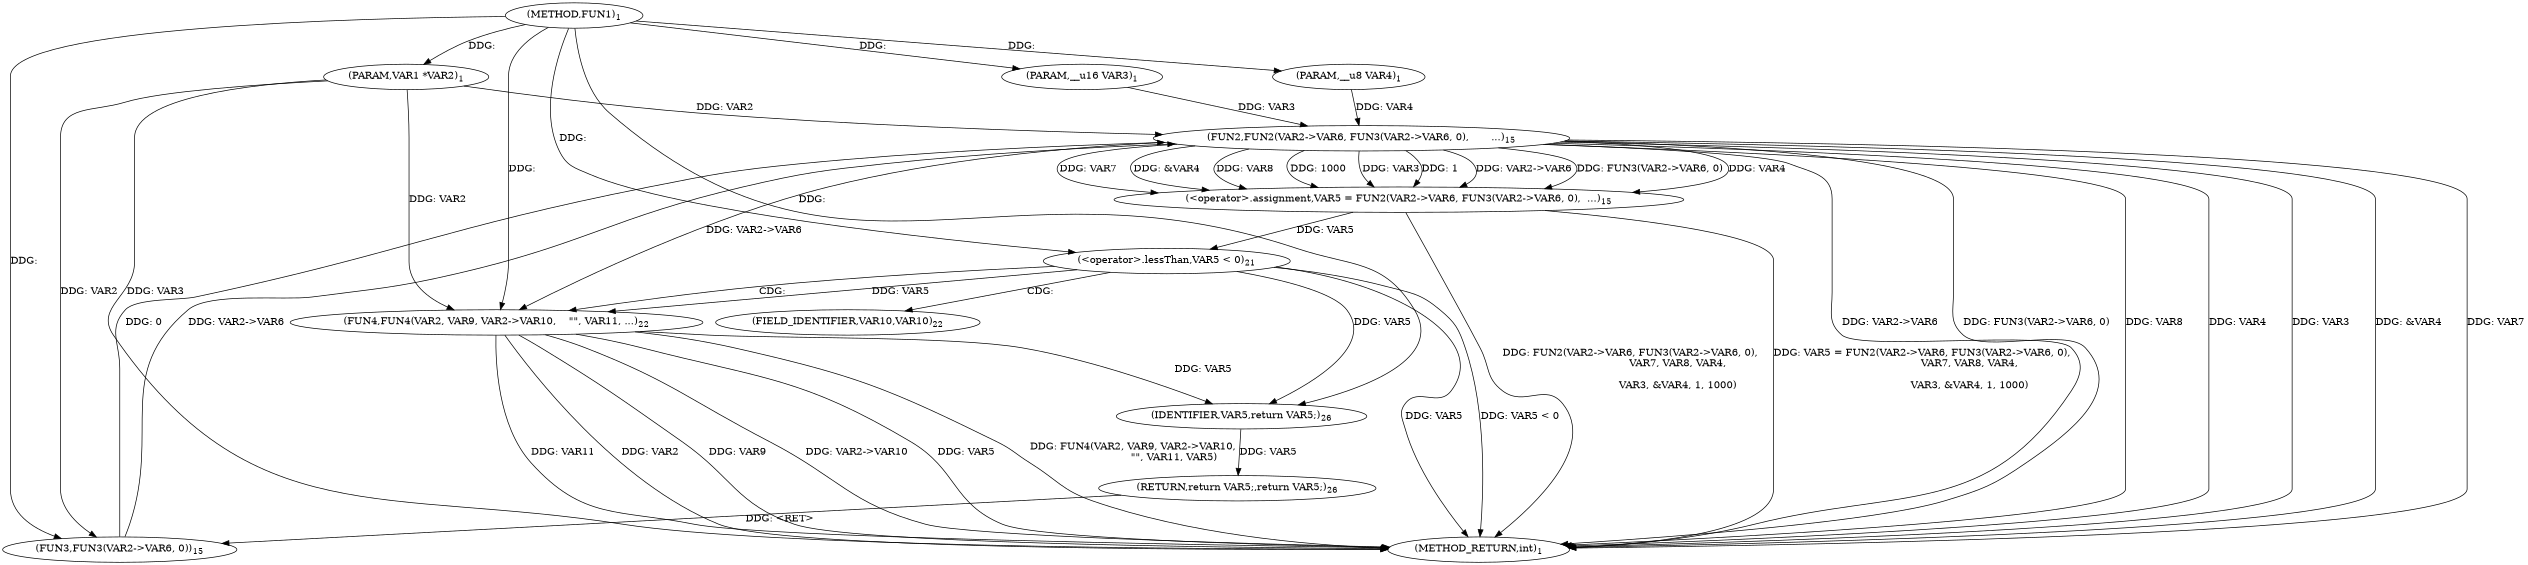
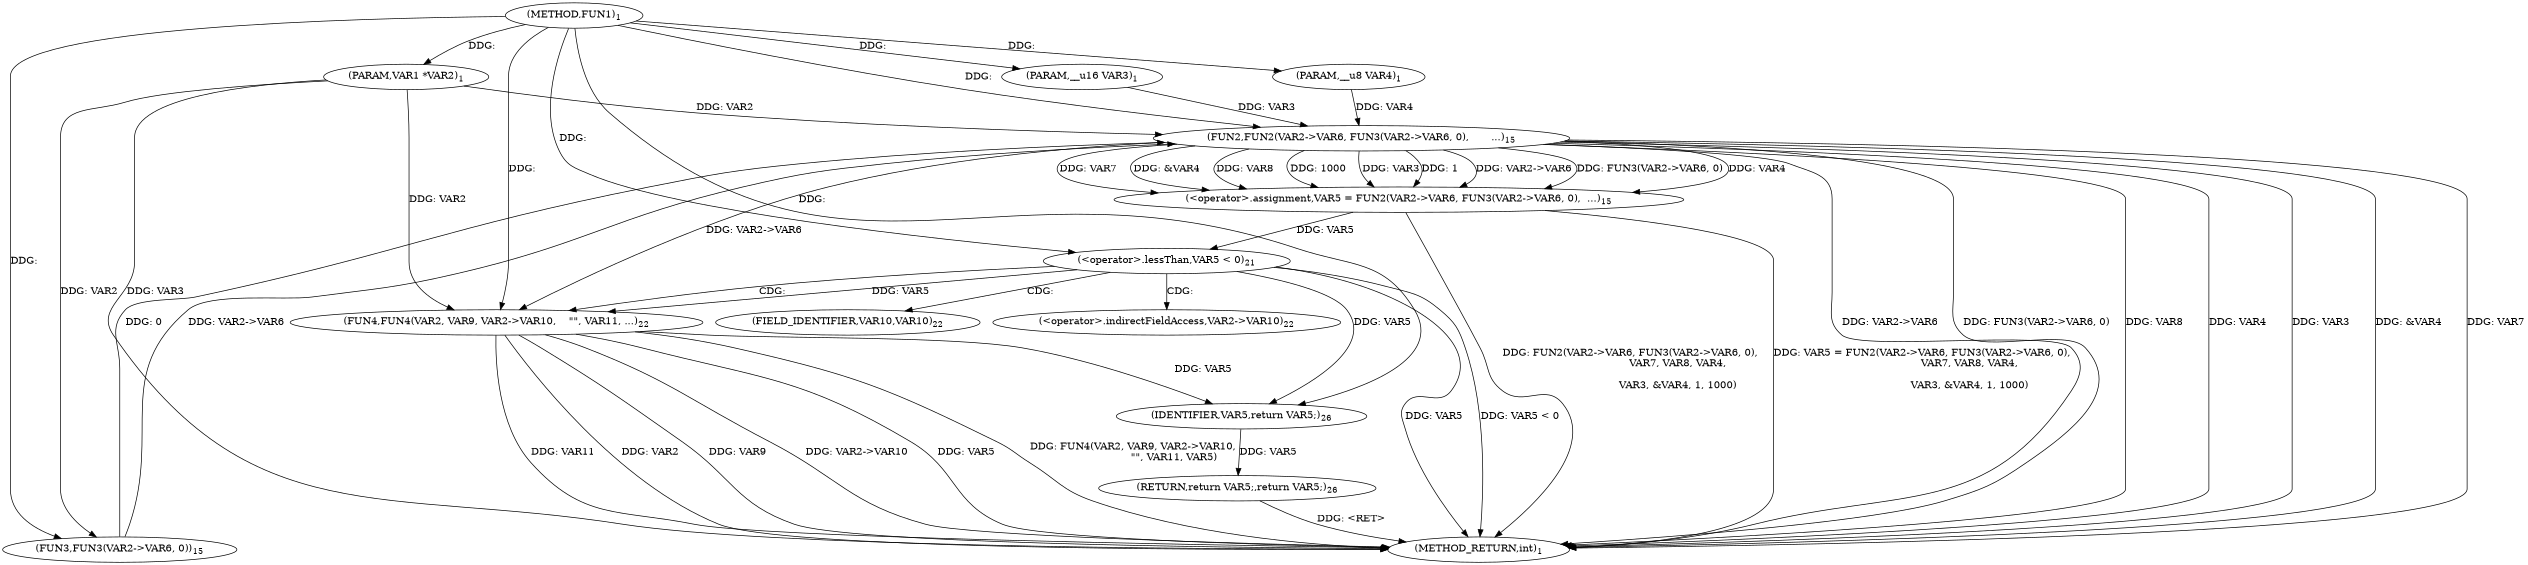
edge "(METHOD,FUN1)" -> "(FUN2,FUN2(VAR2->VAR6, FUN3(VAR2->VAR6, 0),       ...)": added, label "DDG:"
node "(<operator>.indirectFieldAccess,VAR2->VAR10)": added
edge "(RETURN,return VAR5;,return VAR5;)" -> "(FUN3,FUN3(VAR2->VAR6, 0))": now "(RETURN,return VAR5;,return VAR5;)" -> "(METHOD_RETURN,int)"
